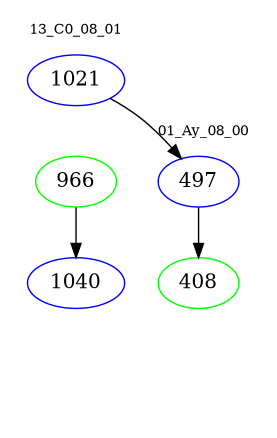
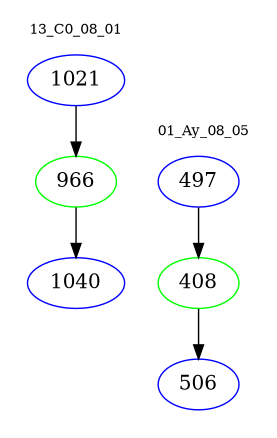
edge "1021" -> "497": now "1021" -> "966"
cluster "01_Ay_08_00": label "01_Ay_08_00" -> "01_Ay_08_05"
node "506": added
